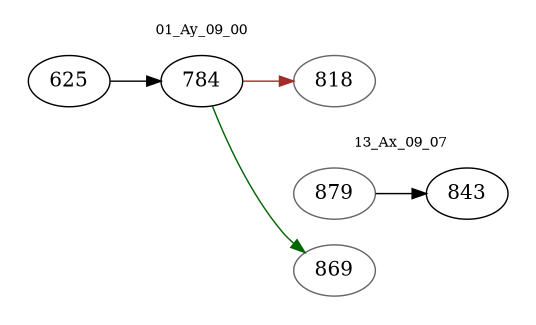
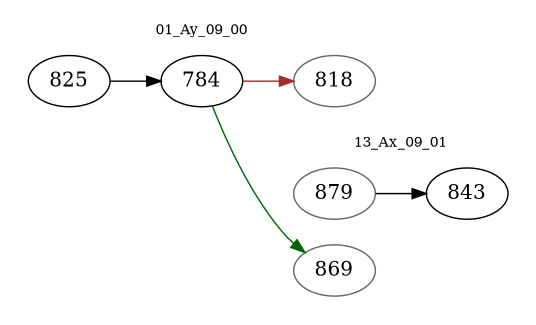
node "625": label "625" -> "825"
cluster "13_Ax_09_07": label "13_Ax_09_07" -> "13_Ax_09_01"
